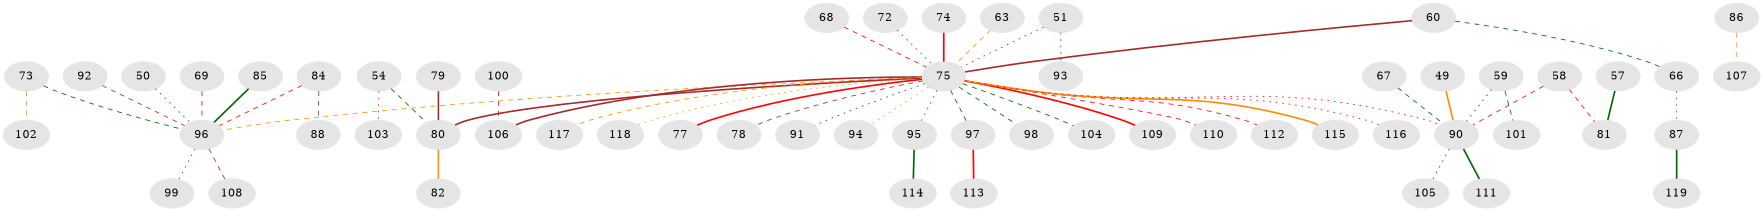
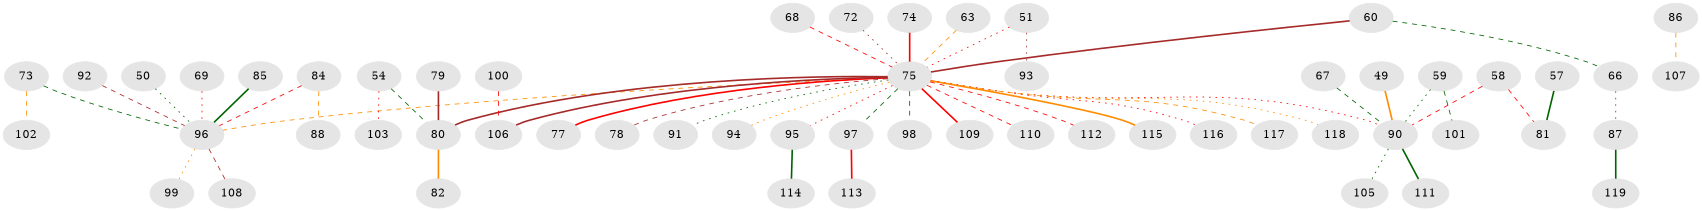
edge "69" -- "96": style dashed -> dotted
edge "84" -- "88": color brown -> darkorange
node "104": removed
edge "96" -- "99": color brown -> darkorange
